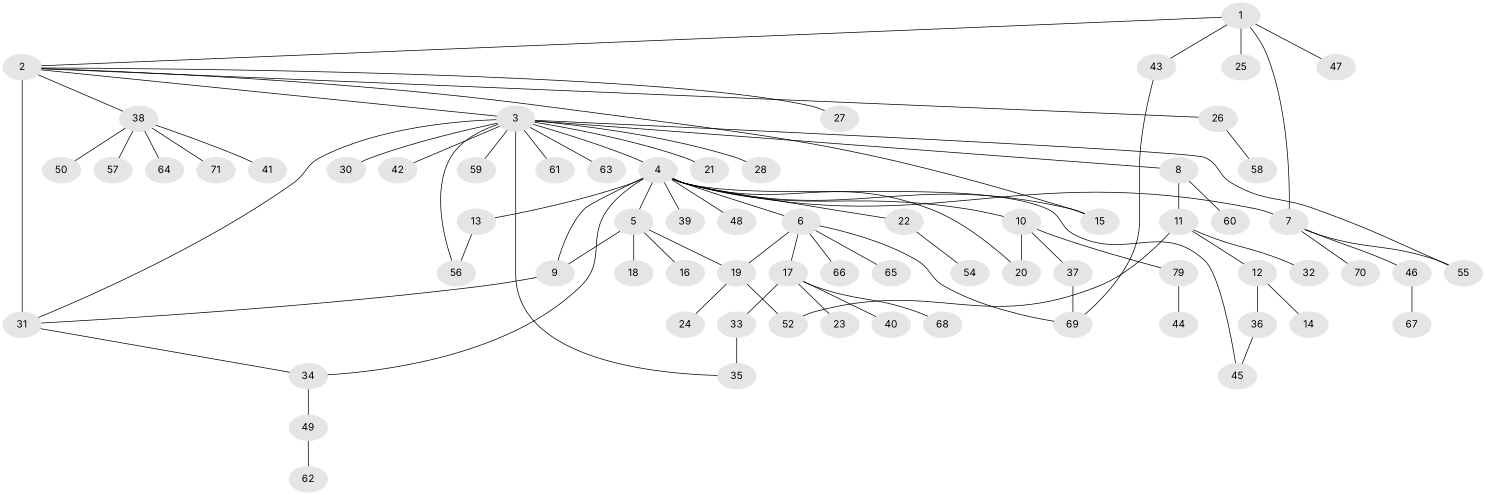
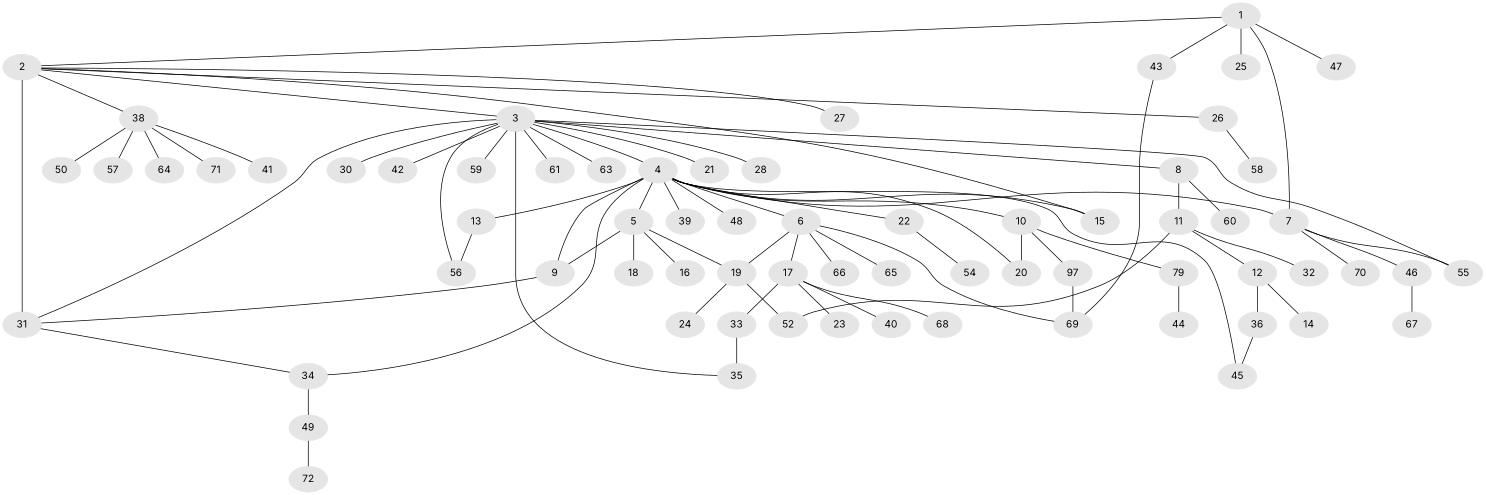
node "37": label "37" -> "97"
node "62": label "62" -> "72"
